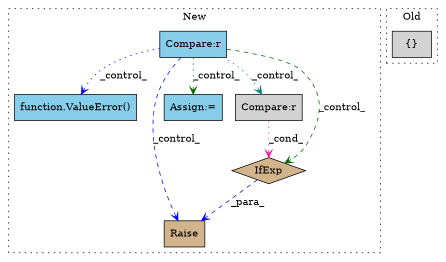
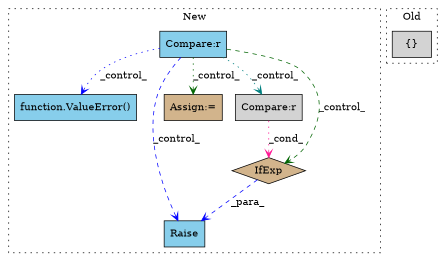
node "Assign:=": fillcolor skyblue -> tan
node "Raise": fillcolor tan -> skyblue
